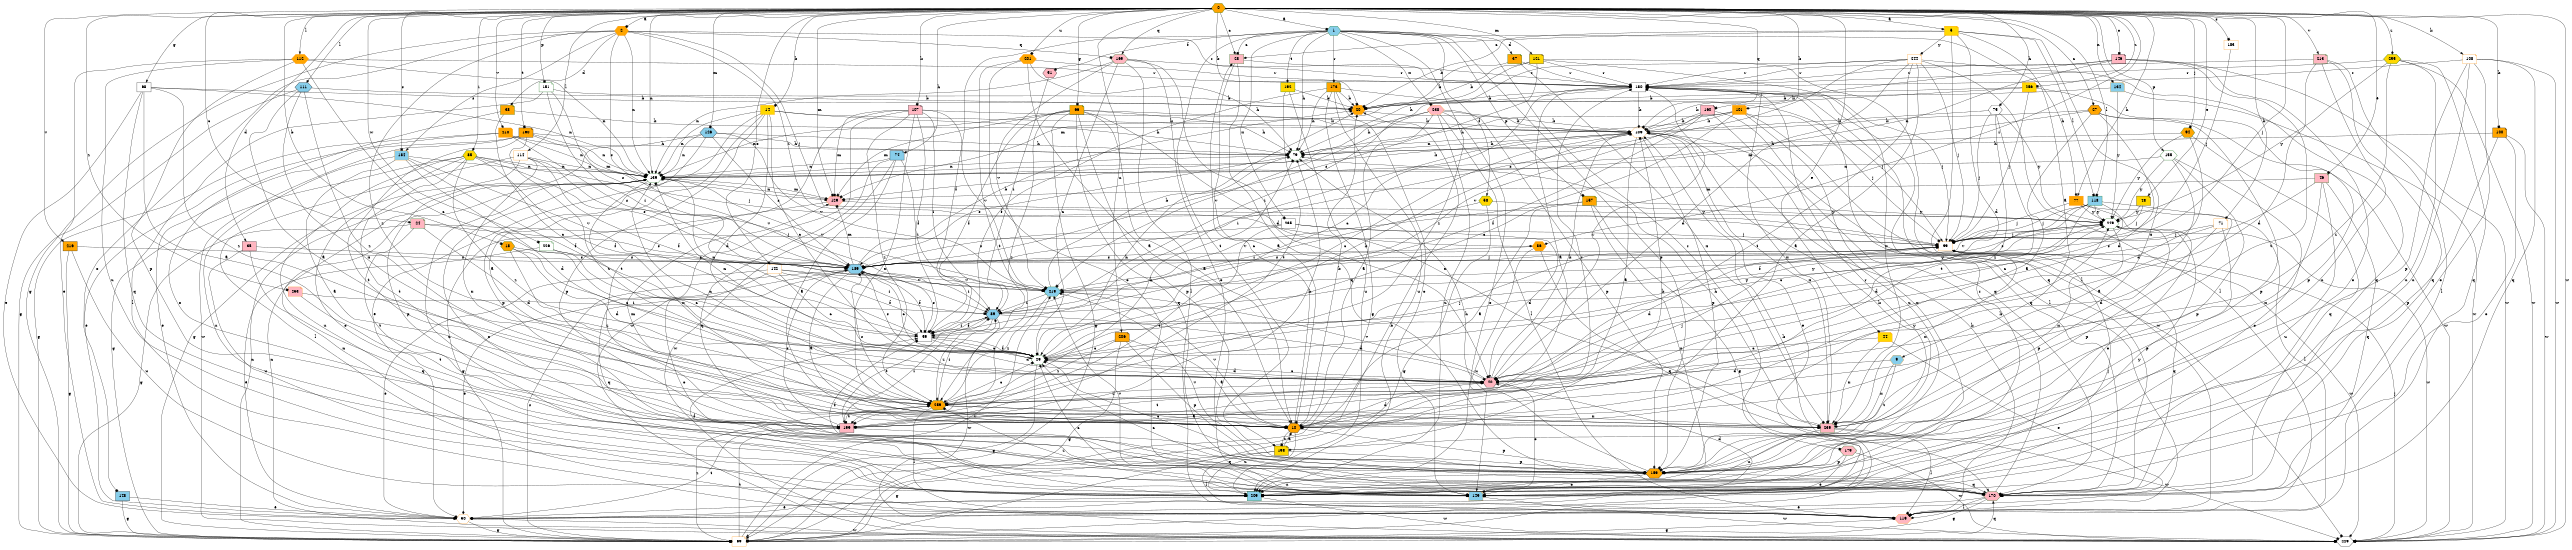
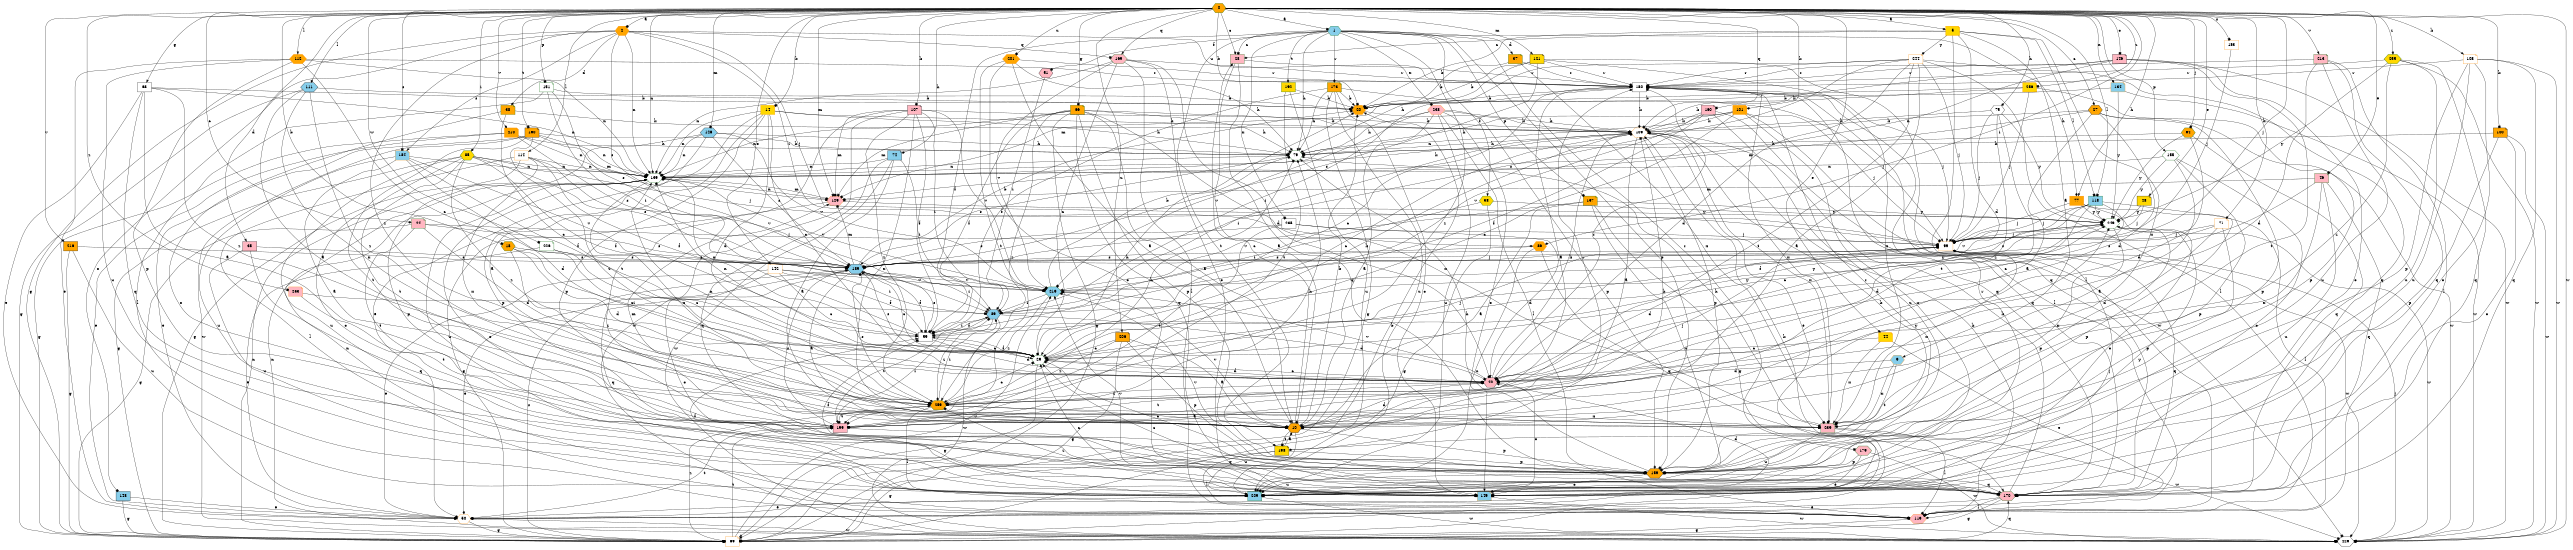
edge "2" -> "180": label "r" -> "u"
